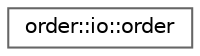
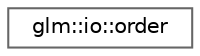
node "order::io::order": label "order::io::order" -> "glm::io::order"
